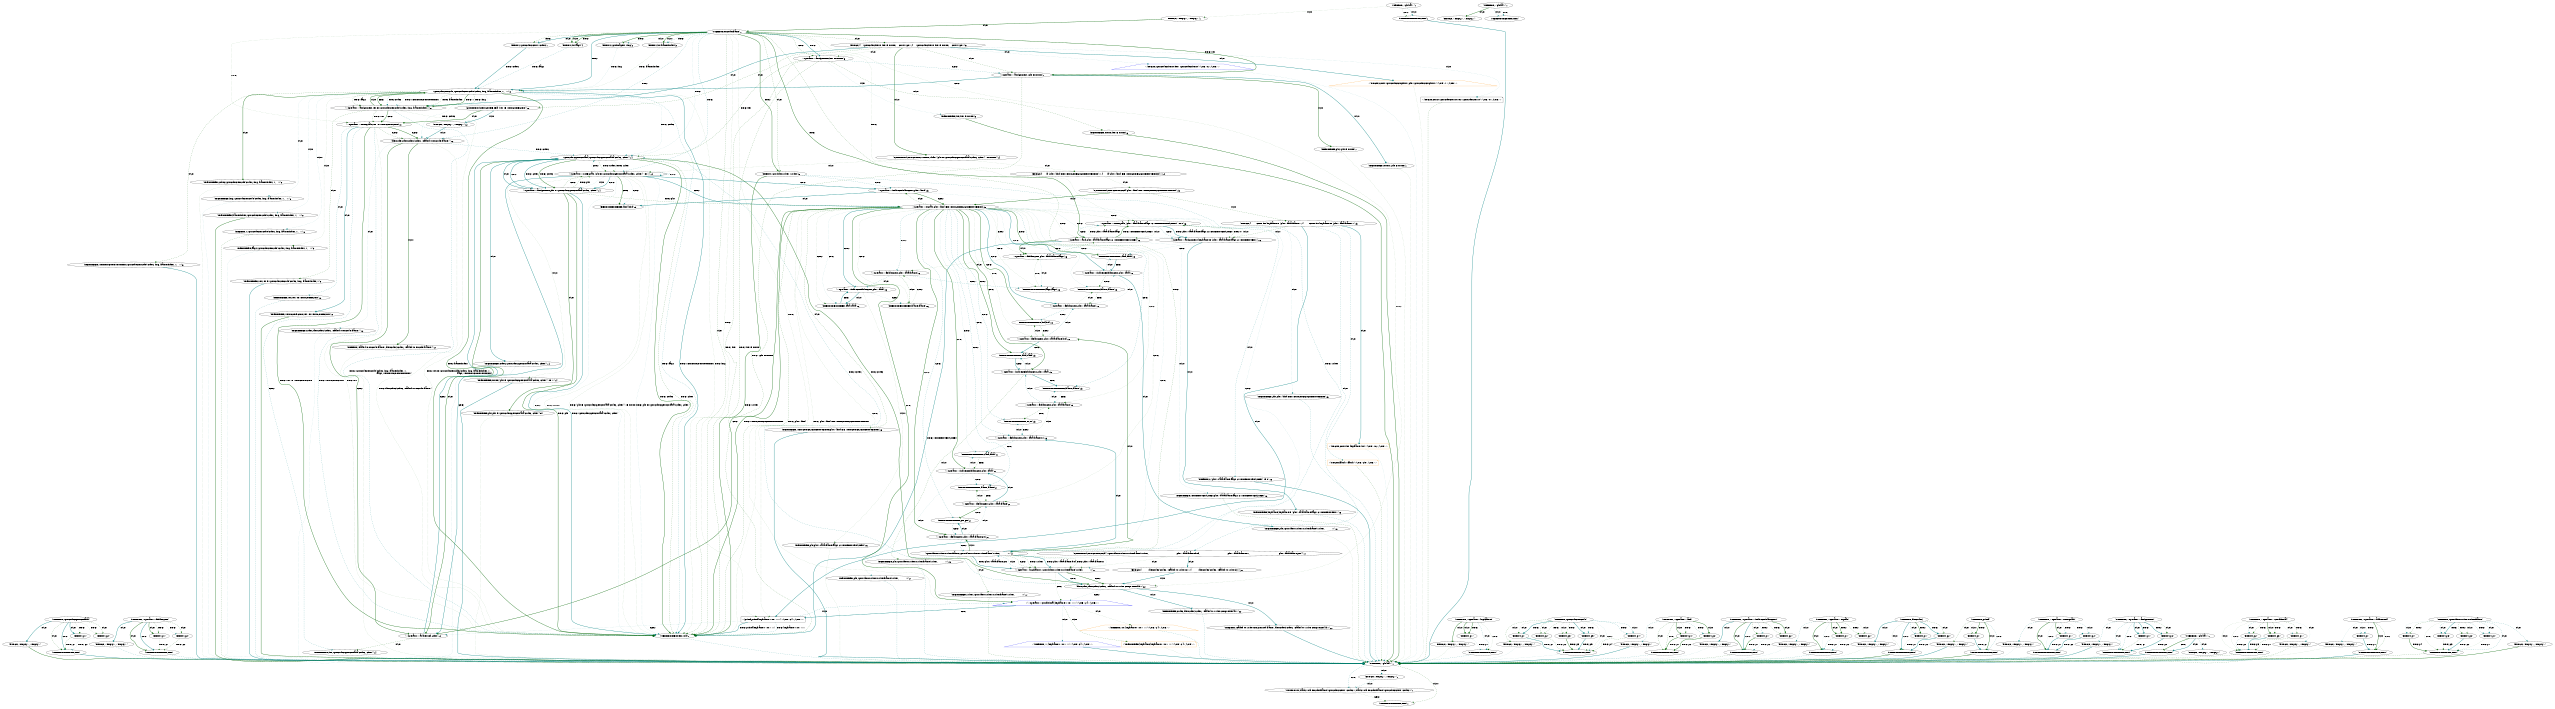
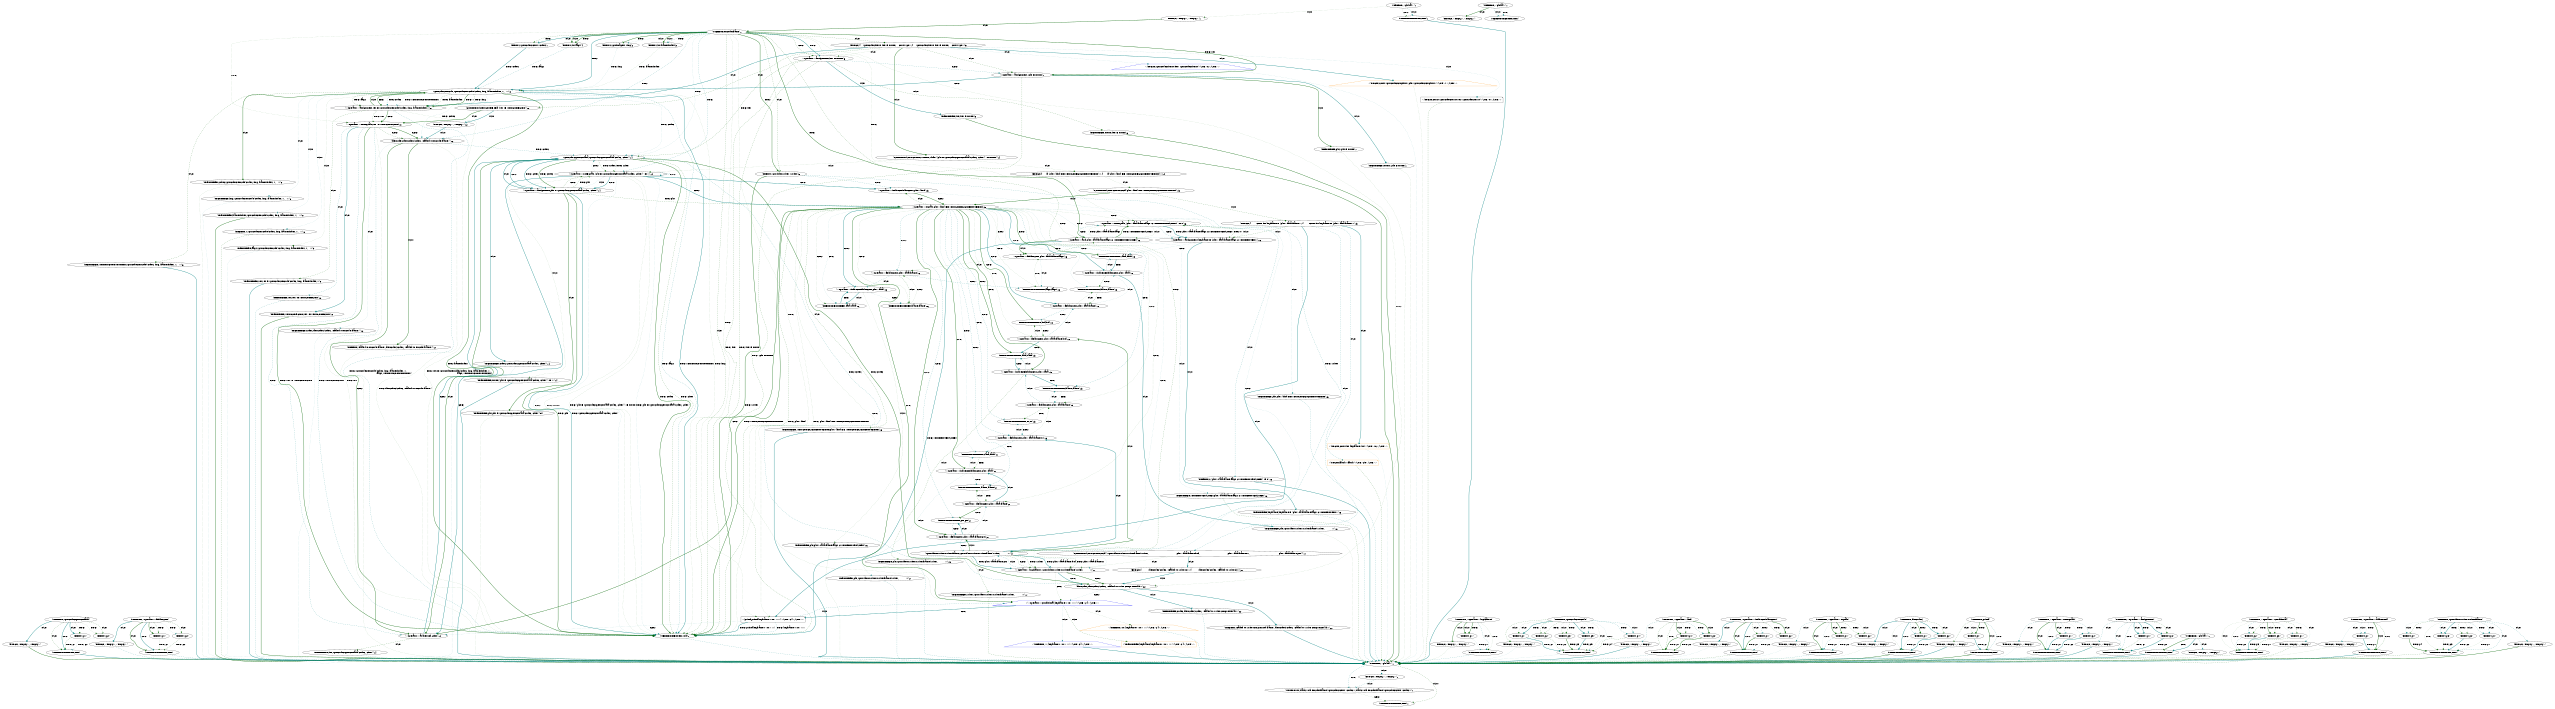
edge "(<operator>.assignment,iter = NULL)" -> "(IDENTIFIER,iter,iter = NULL)": style dotted -> bold
node "(FIELD_IDENTIFIER,kind,kind)": removed
edge "(<operator>.notEquals,res != VPX_CODEC_OK)" -> "(IDENTIFIER,iter,vpx_codec_get_cx_data(codec, &iter))": now "(<operator>.notEquals,res != VPX_CODEC_OK)" -> "(<operator>.addressOf,&iter)"
